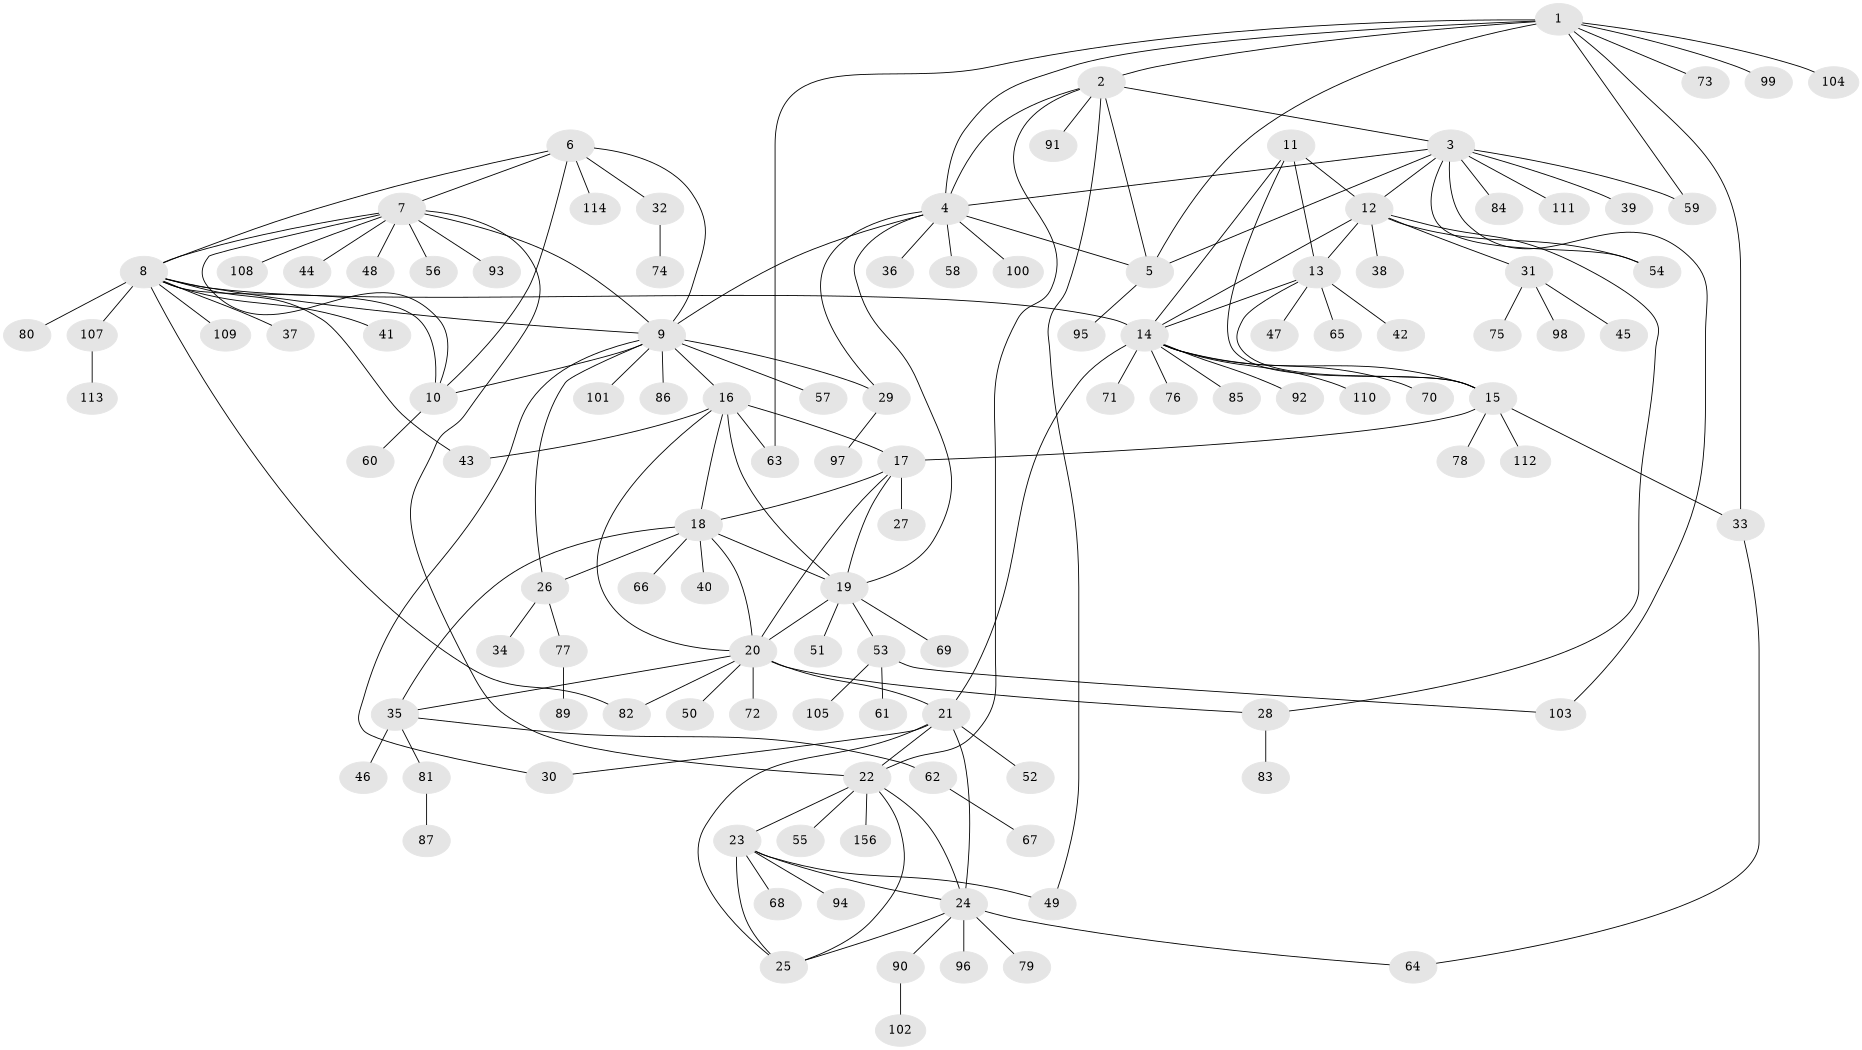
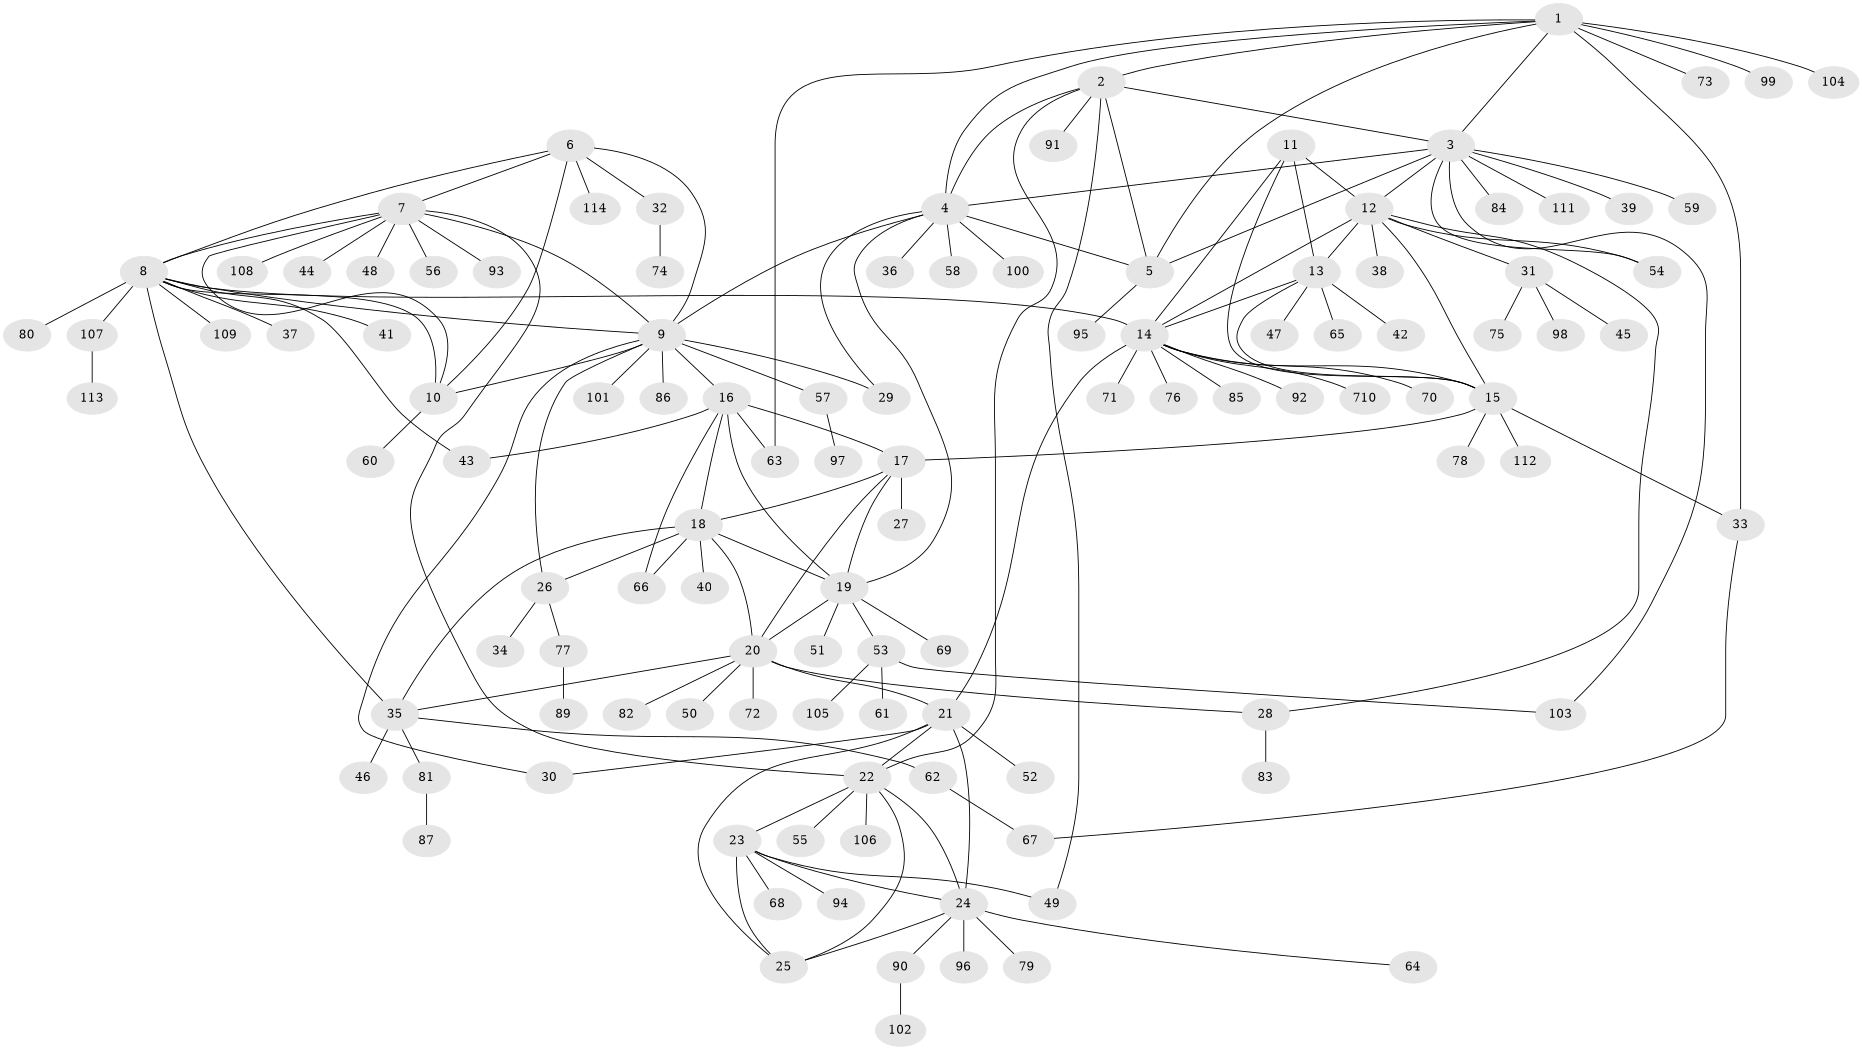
edge "1" -- "59": now "1" -- "3"
edge "12" -- "15": added
node "110": label "110" -> "710"
edge "29" -- "97": now "57" -- "97"
edge "8" -- "82": now "8" -- "35"
edge "16" -- "20": now "16" -- "66"
node "156": label "156" -> "106"
edge "33" -- "64": now "33" -- "67"
